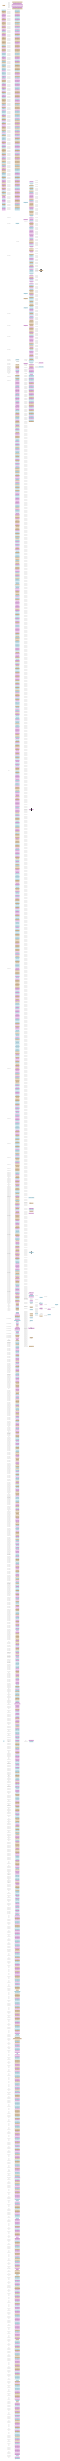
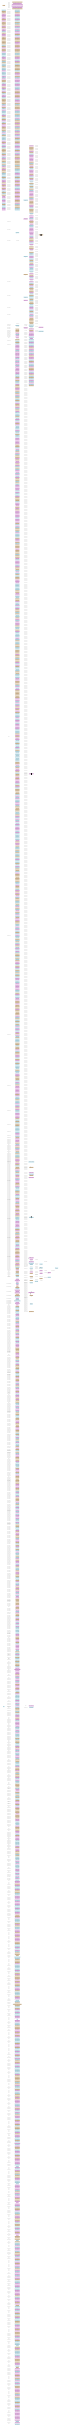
node "obo:NCBITaxon_168646": added
